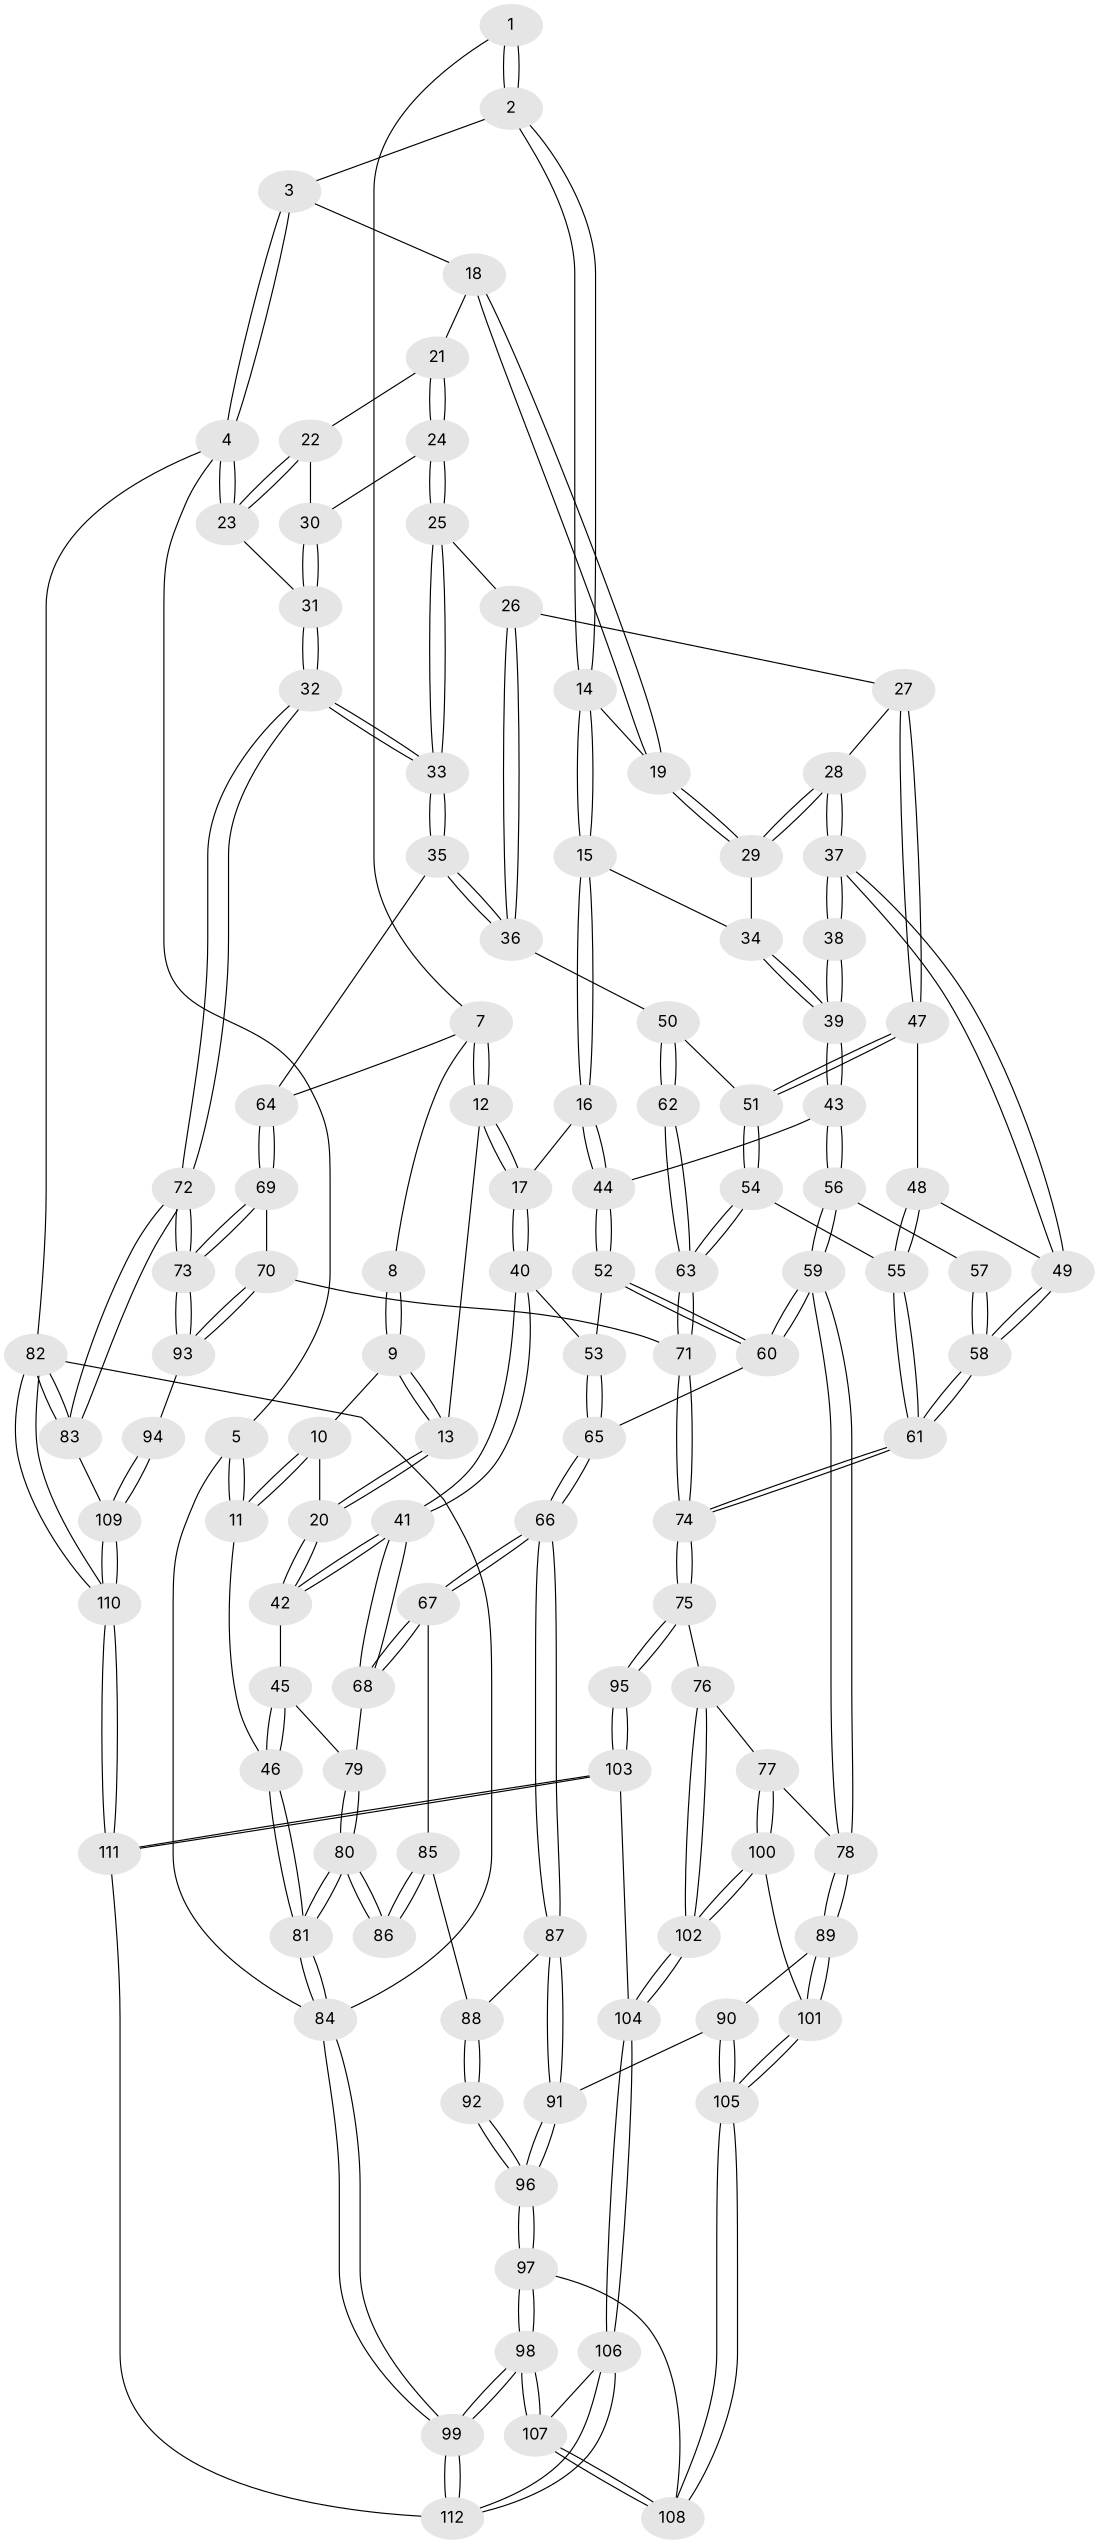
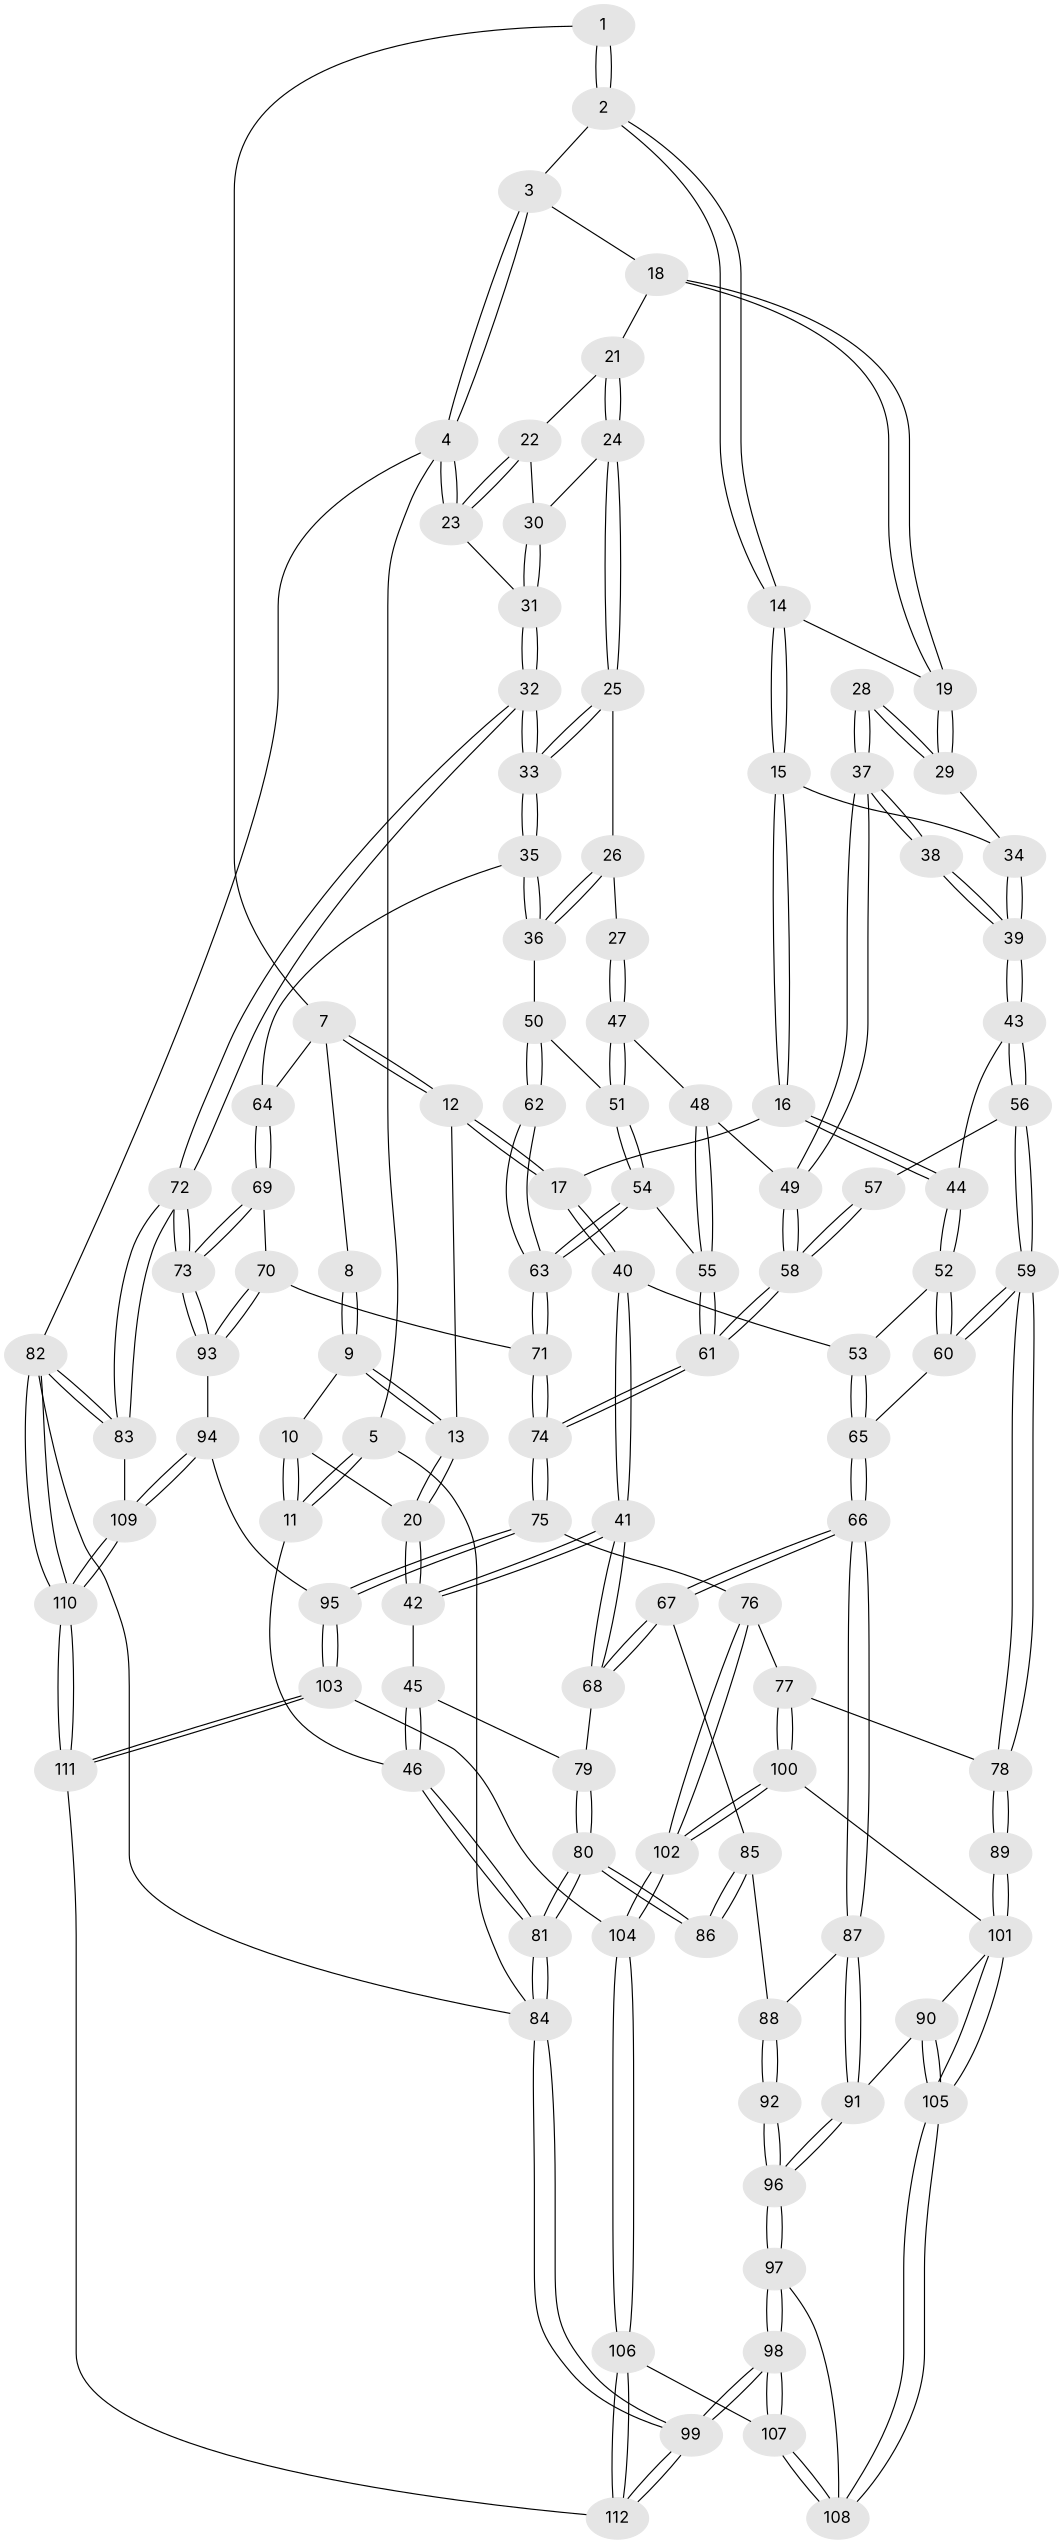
edge "27" -- "28": removed
edge "94" -- "95": added
edge "89" -- "90": now "101" -- "90"
